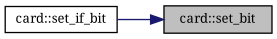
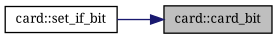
node "card::set_bit": label "card::set_bit" -> "card::card_bit"
